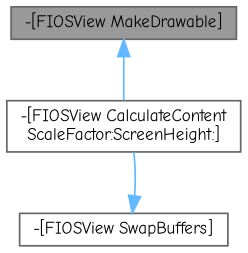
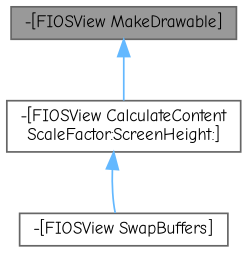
edge "-[FIOSView CalculateContent ScaleFactor:ScreenHeight:]" -> "-[FIOSView SwapBuffers]": reversed
